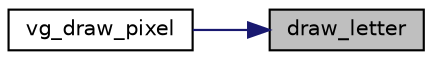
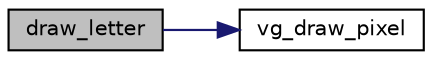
edge "vg_draw_pixel" -> "draw_letter": reversed
